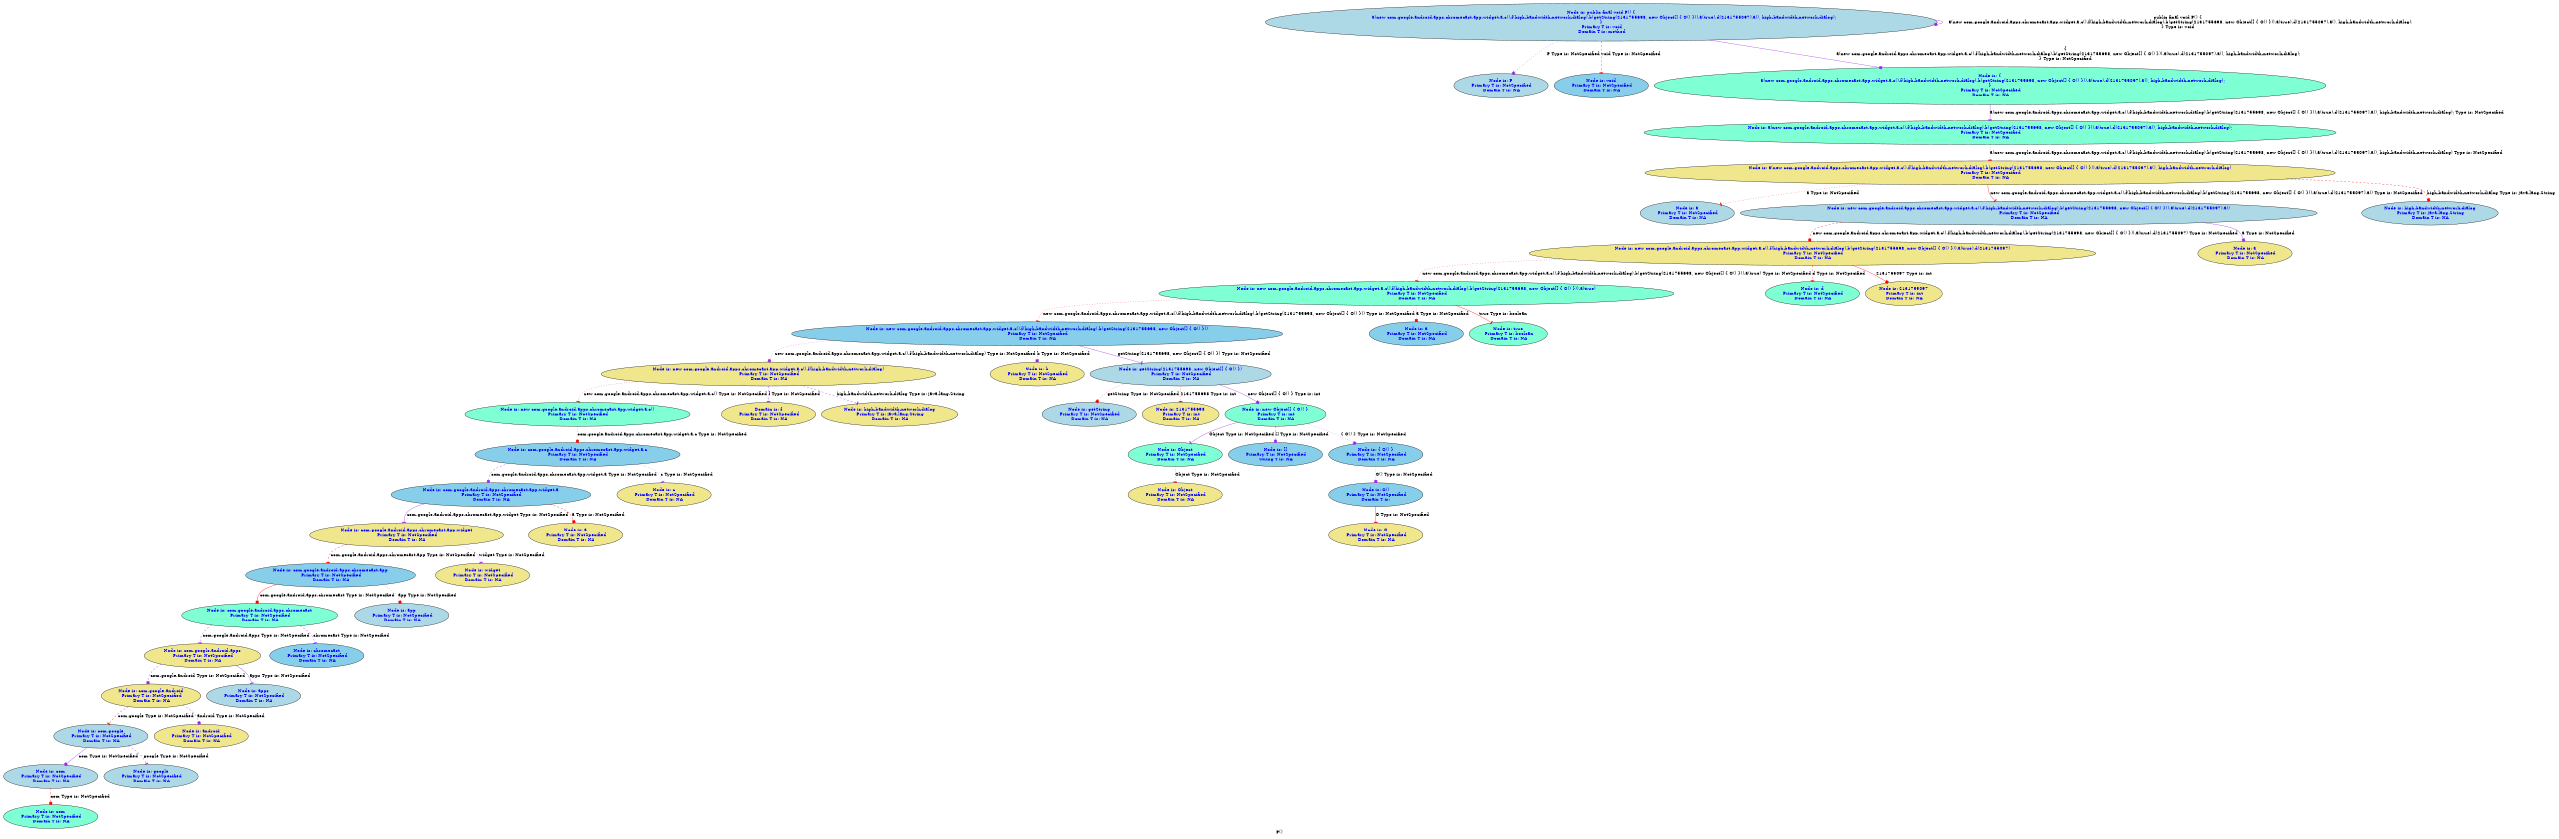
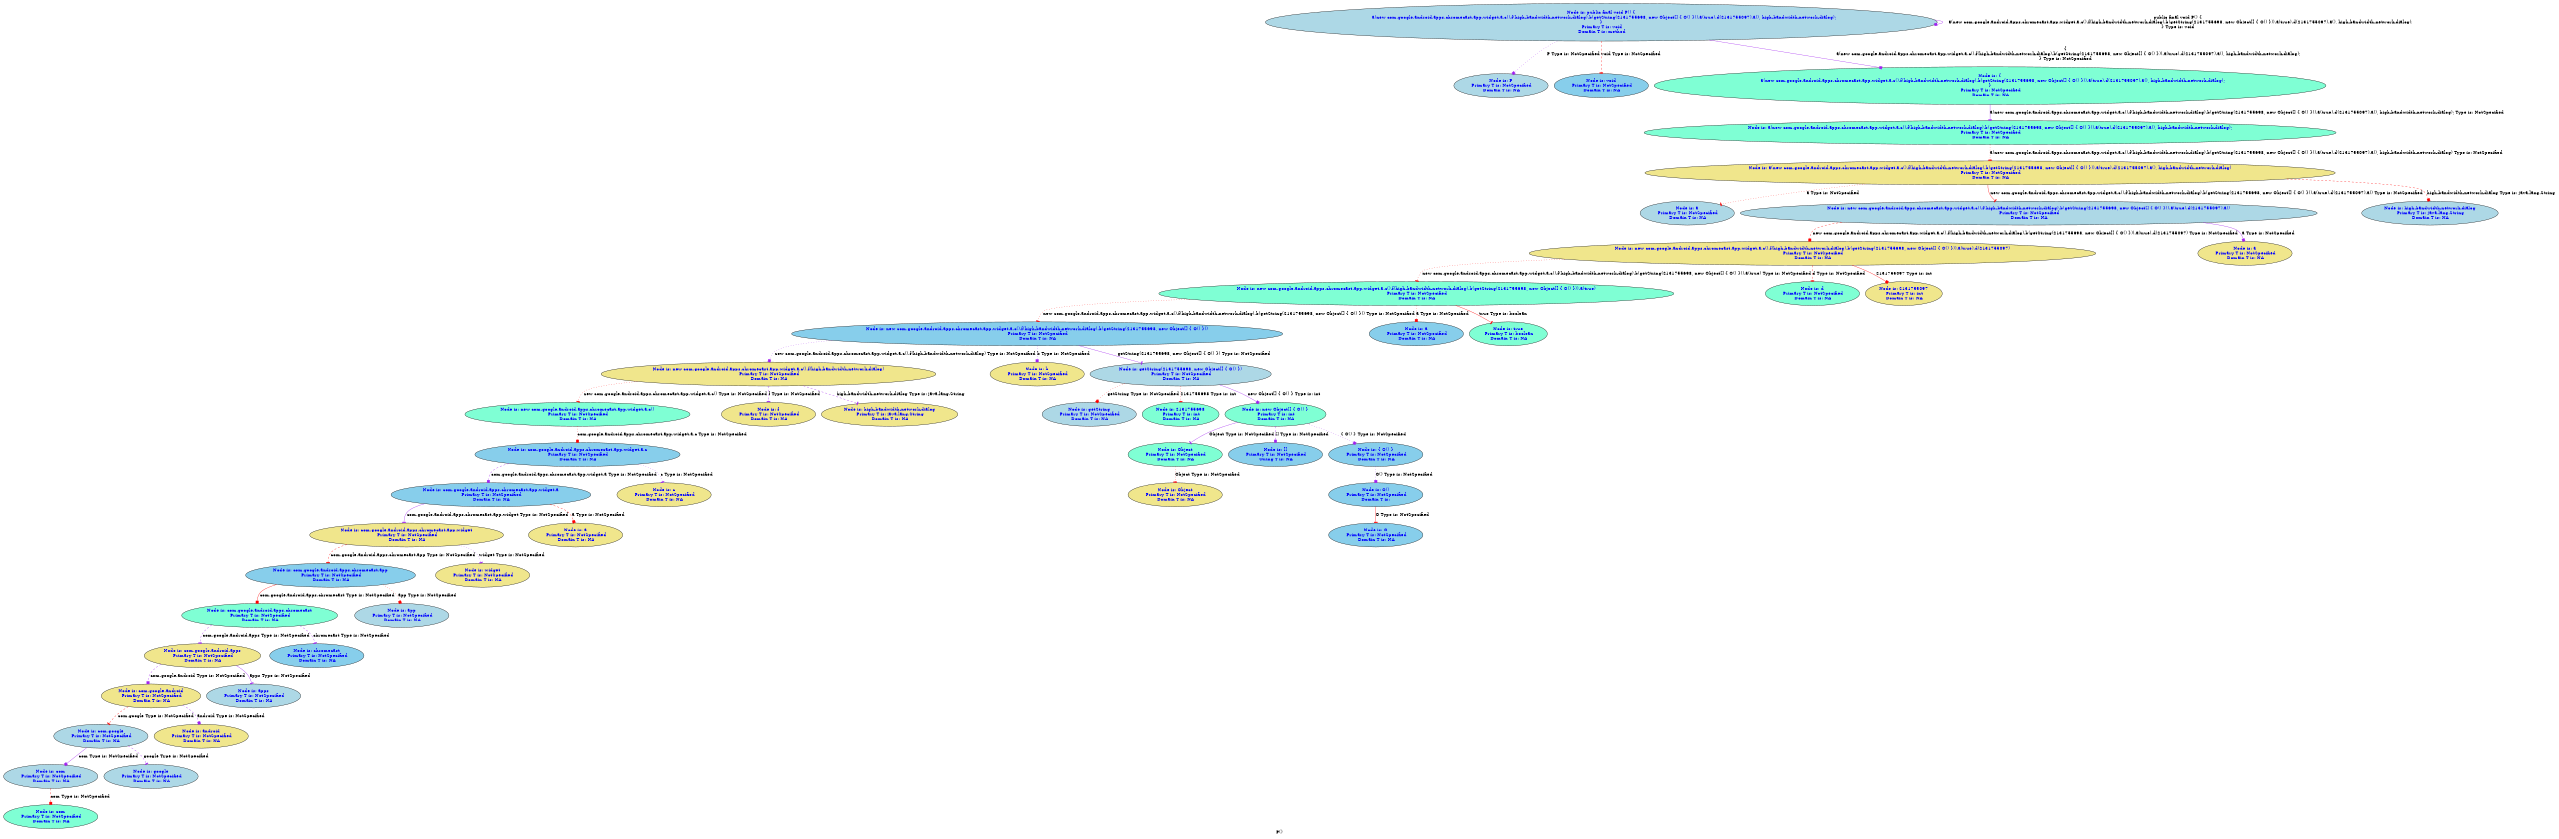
node "Domain is: f Primary T is: NotSpecified Domain T is: NA": label "Domain is: f Primary T is: NotSpecified Domain T is: NA" -> "Node is: f Primary T is: NotSpecified Domain T is: NA"
node "Node is: 2131755698 Primary T is: int Domain T is: NA": fillcolor khaki -> aquamarine
node "Node is: O Primary T is: NotSpecified Domain T is: NA": fillcolor khaki -> skyblue
